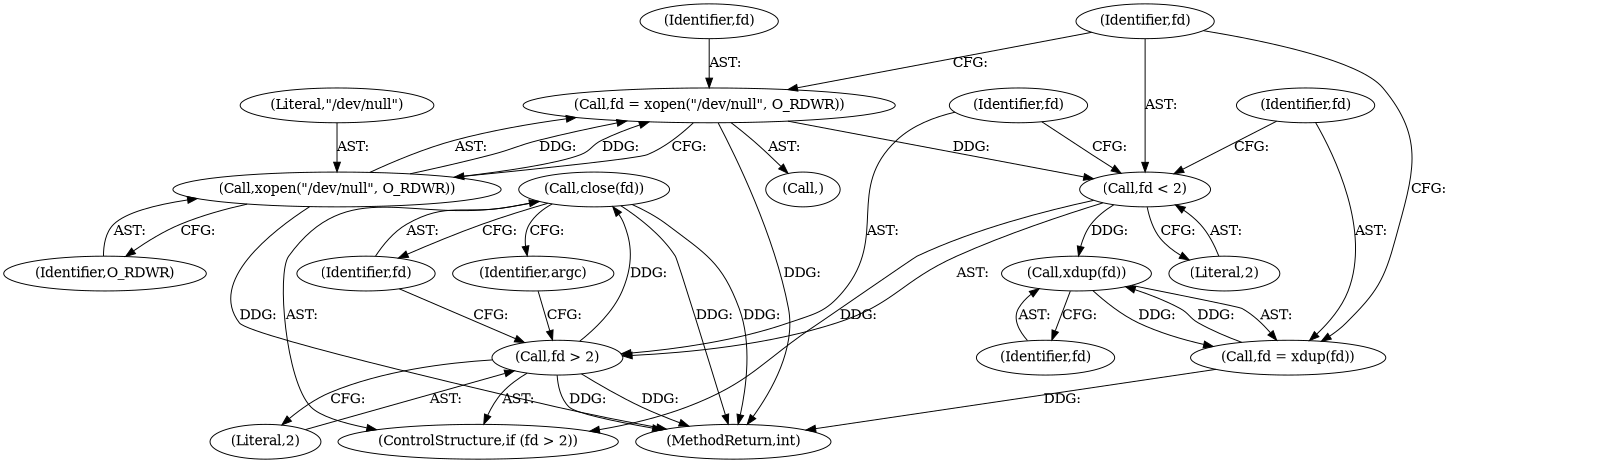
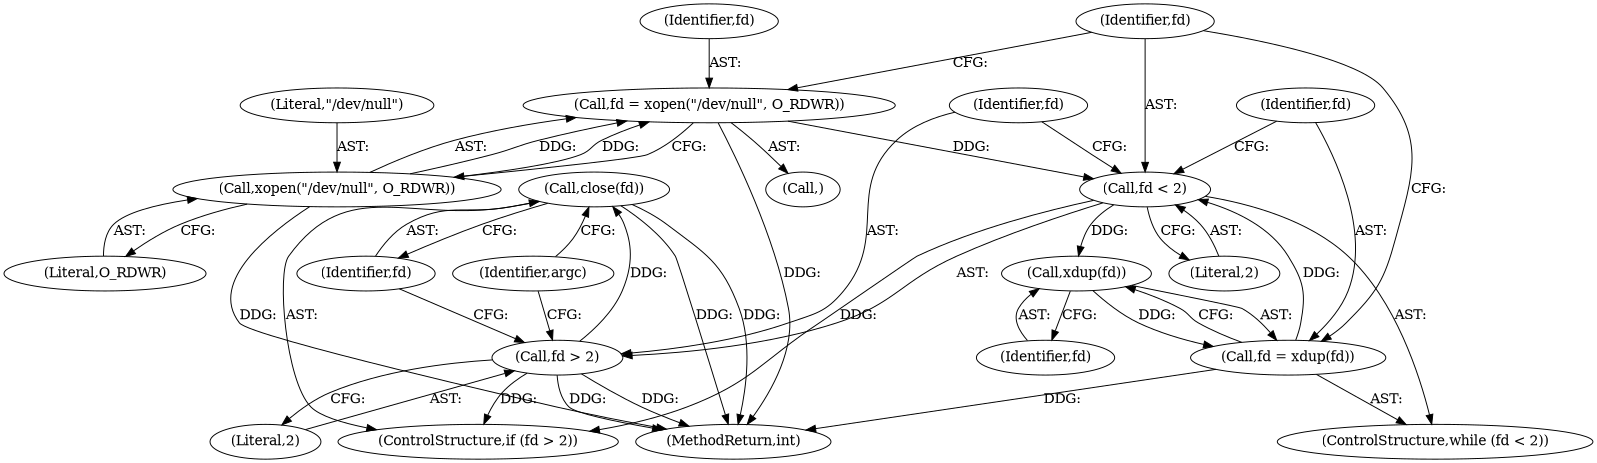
edge "(Call,close(fd))" -> "(Identifier,argc)": reversed
edge "(Call,fd = xdup(fd))" -> "(Call,fd < 2)": added, label "DDG:"
node "(Identifier,O_RDWR)": label "(Identifier,O_RDWR)" -> "(Literal,O_RDWR)"
edge "(Call,fd = xdup(fd))" -> "(Call,xdup(fd))": label "DDG: " -> "CFG: "
edge "(Call,fd > 2)" -> "(ControlStructure,if (fd > 2))": label "AST: " -> "DDG: "
node "(ControlStructure,while (fd < 2))": added
